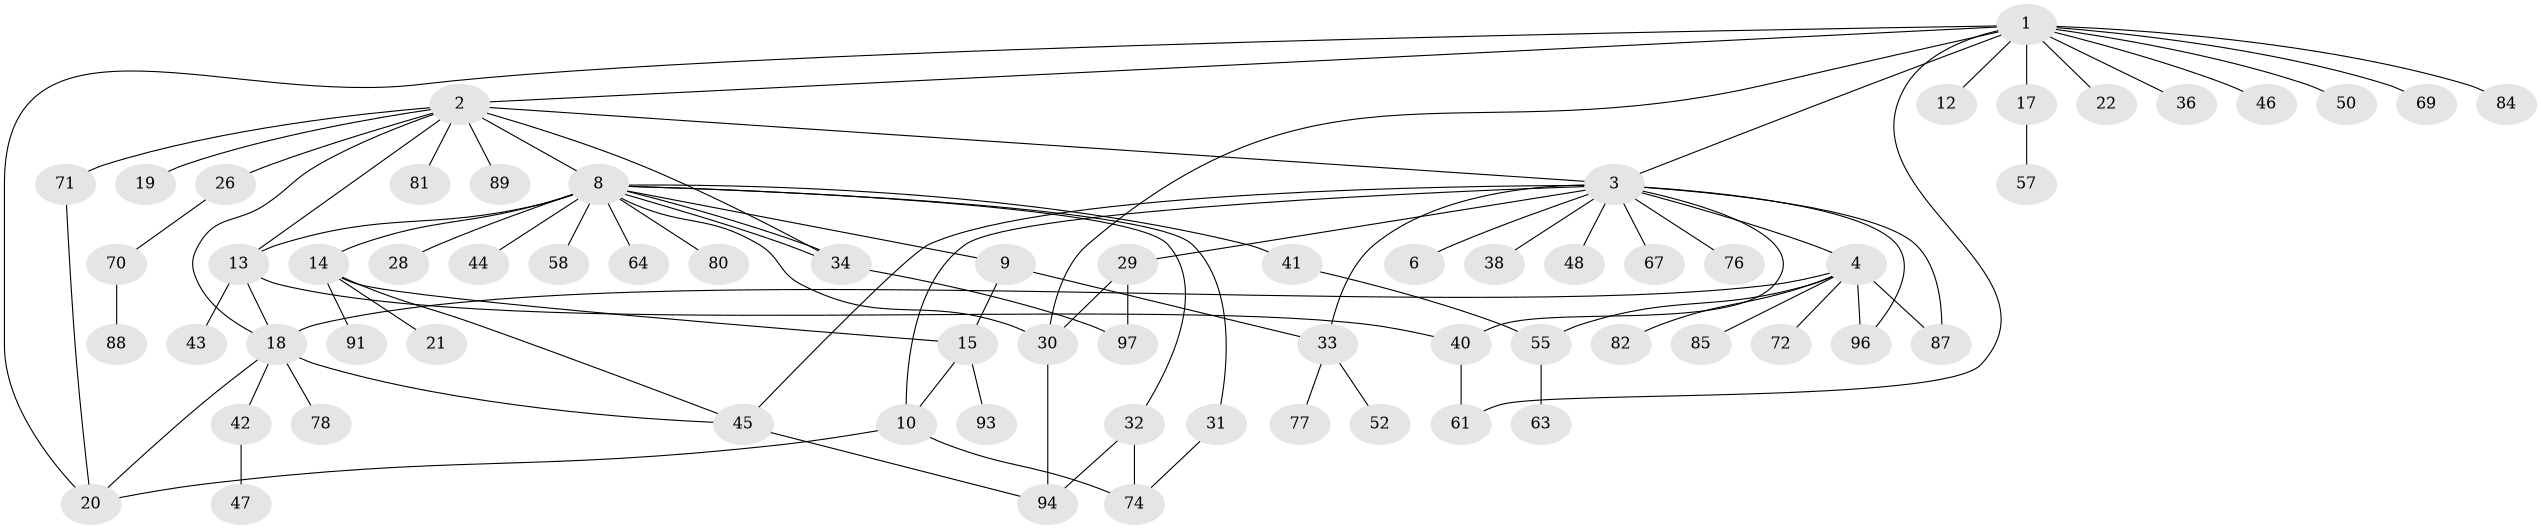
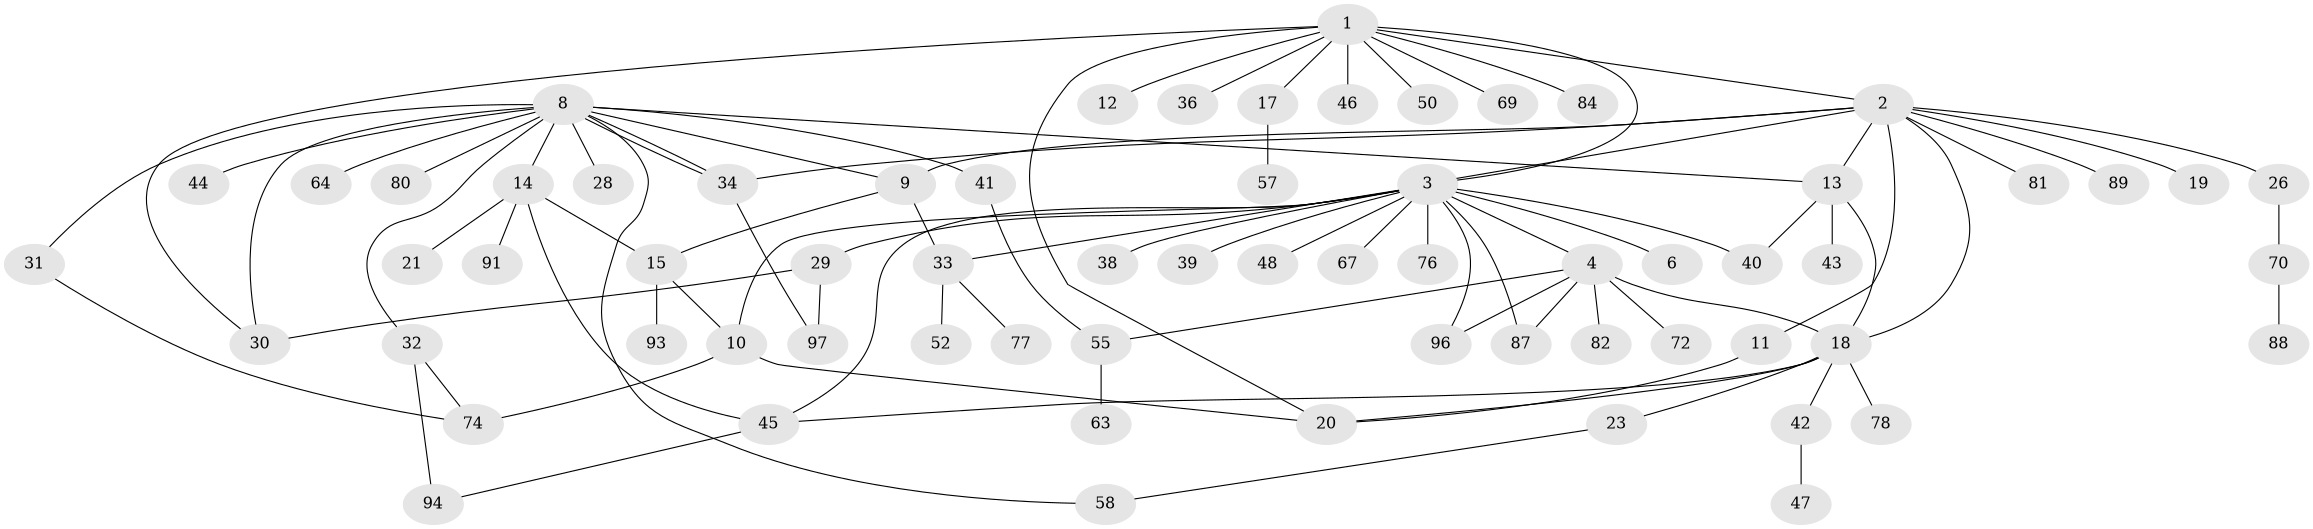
node "22": removed
edge "2" -- "8": now "2" -- "9"
node "71": label "71" -> "11"
node "39": added
node "85": removed
edge "30" -- "94": removed
node "61": removed
node "23": added
